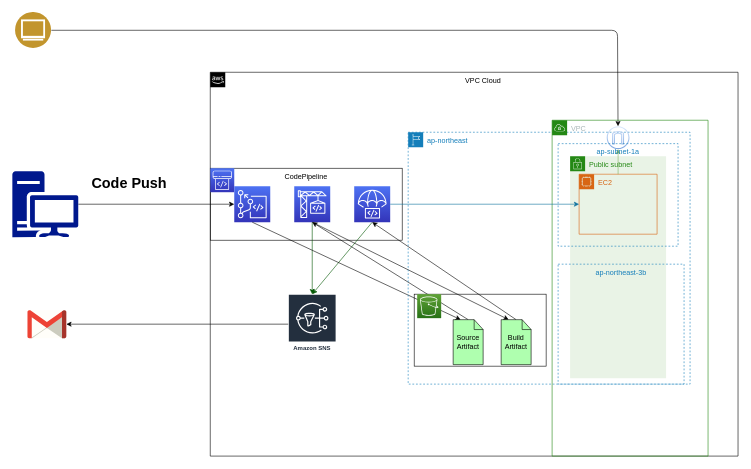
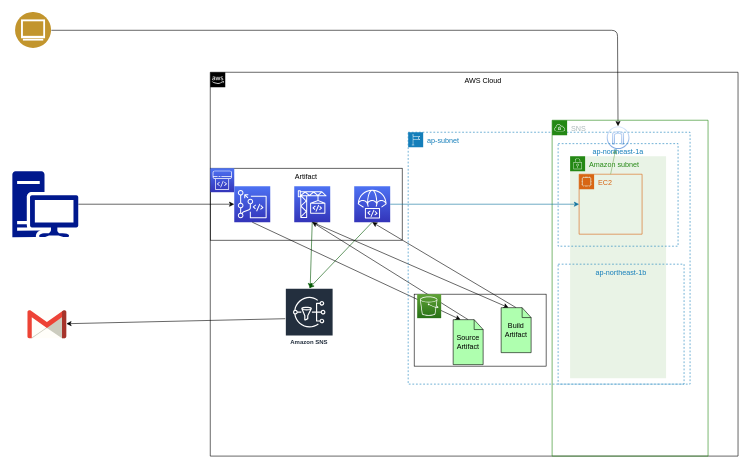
node "VPC Cloud": label "VPC Cloud" -> "AWS Cloud"
node "VPC": label "VPC" -> "SNS"
node "ap-northeast": label "ap-northeast" -> "ap-subnet"
node "ap-subnet-1a": label "ap-subnet-1a" -> "ap-northeast-1a"
node "Public subnet": label "Public subnet" -> "Amazon subnet"
node "CodePipeline": label "CodePipeline" -> "Artifact"
node "Code Push": removed
node "EC2": size 78x60 -> 63x60
node "ap-northeast-3b": label "ap-northeast-3b" -> "ap-northeast-1b"
node "Amazon SNS": moved (312, 324) -> (309, 318)
node "Build Artifact": moved (516, 342) -> (516, 330)
